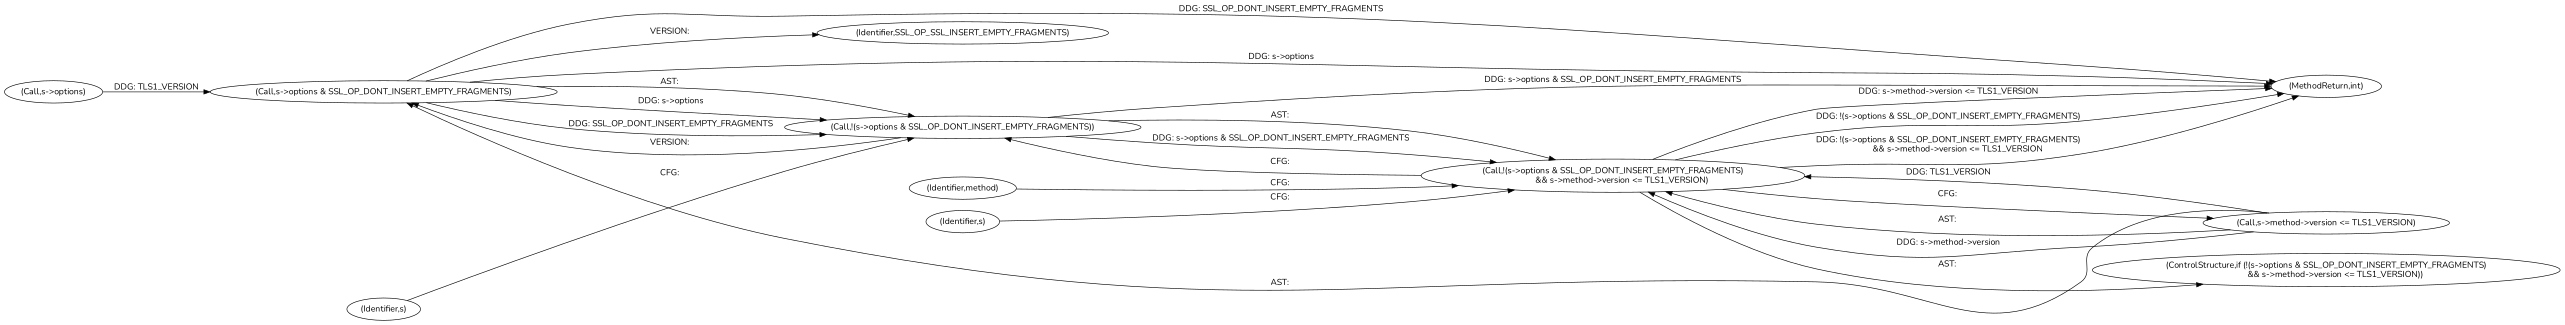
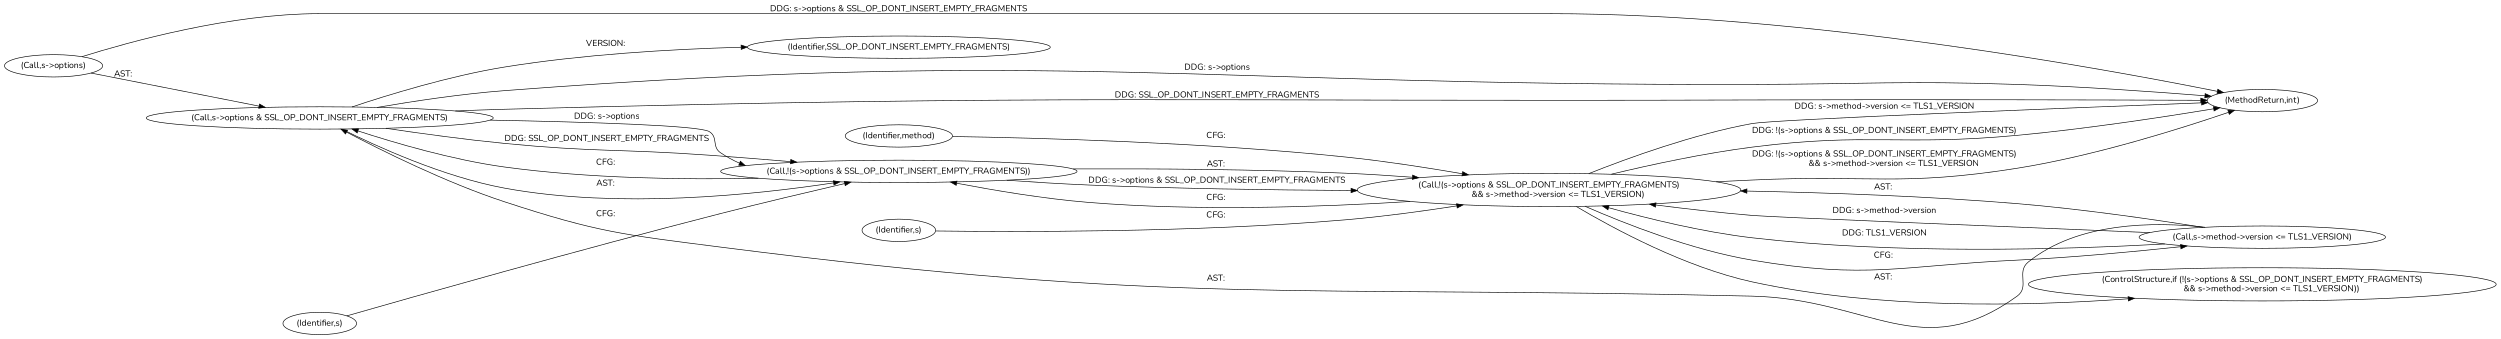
node "(Identifier,SSL_OP_SSL_INSERT_EMPTY_FRAGMENTS)": label "(Identifier,SSL_OP_SSL_INSERT_EMPTY_FRAGMENTS)" -> "(Identifier,SSL_OP_DONT_INSERT_EMPTY_FRAGMENTS)"
edge "(Call,!(s->options & SSL_OP_DONT_INSERT_EMPTY_FRAGMENTS))" -> "(MethodReturn,int)": now "(Call,s->options)" -> "(MethodReturn,int)"
edge "(Call,s->options)" -> "(Call,s->options & SSL_OP_DONT_INSERT_EMPTY_FRAGMENTS)": label "DDG: TLS1_VERSION" -> "AST: "
edge "(Call,!(s->options & SSL_OP_DONT_INSERT_EMPTY_FRAGMENTS))" -> "(Call,s->options & SSL_OP_DONT_INSERT_EMPTY_FRAGMENTS)": label "VERSION: " -> "CFG: "
